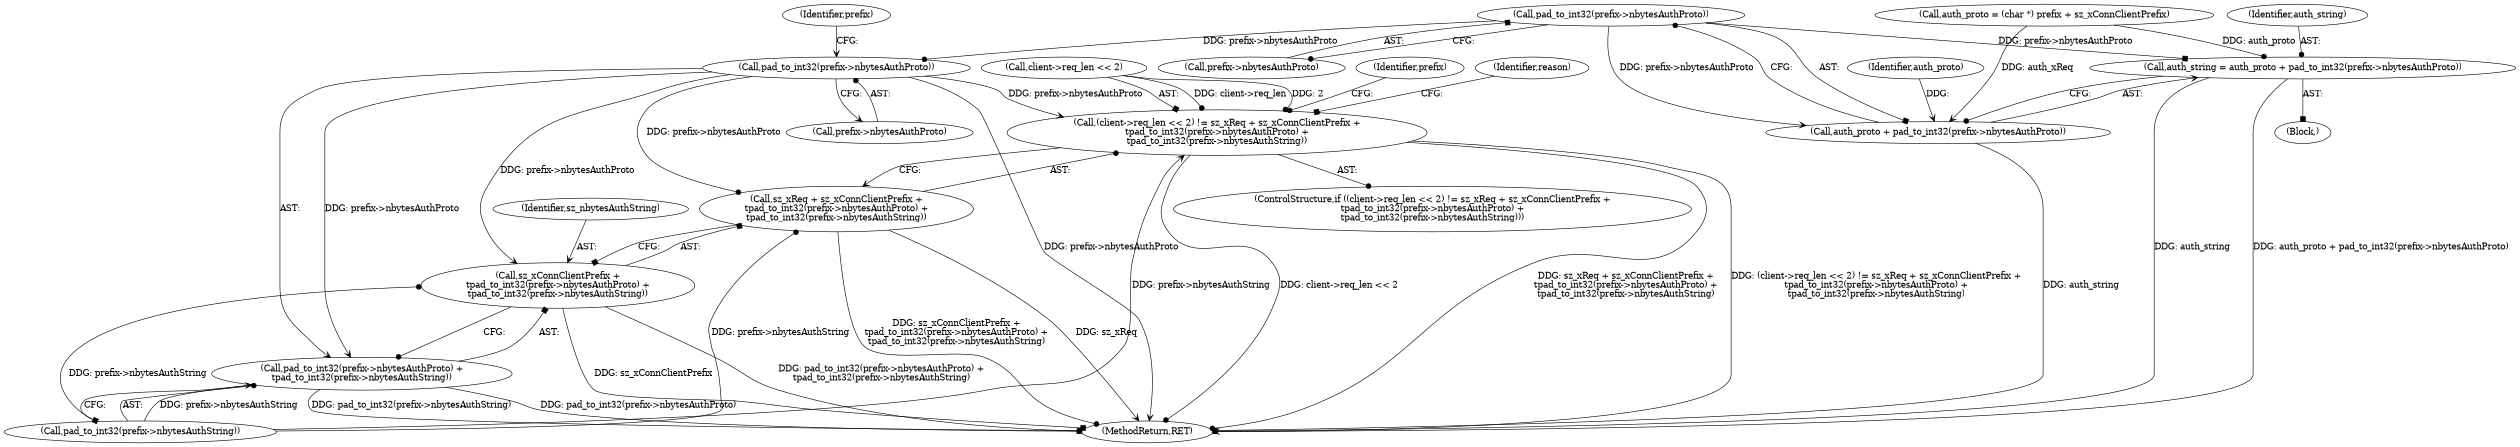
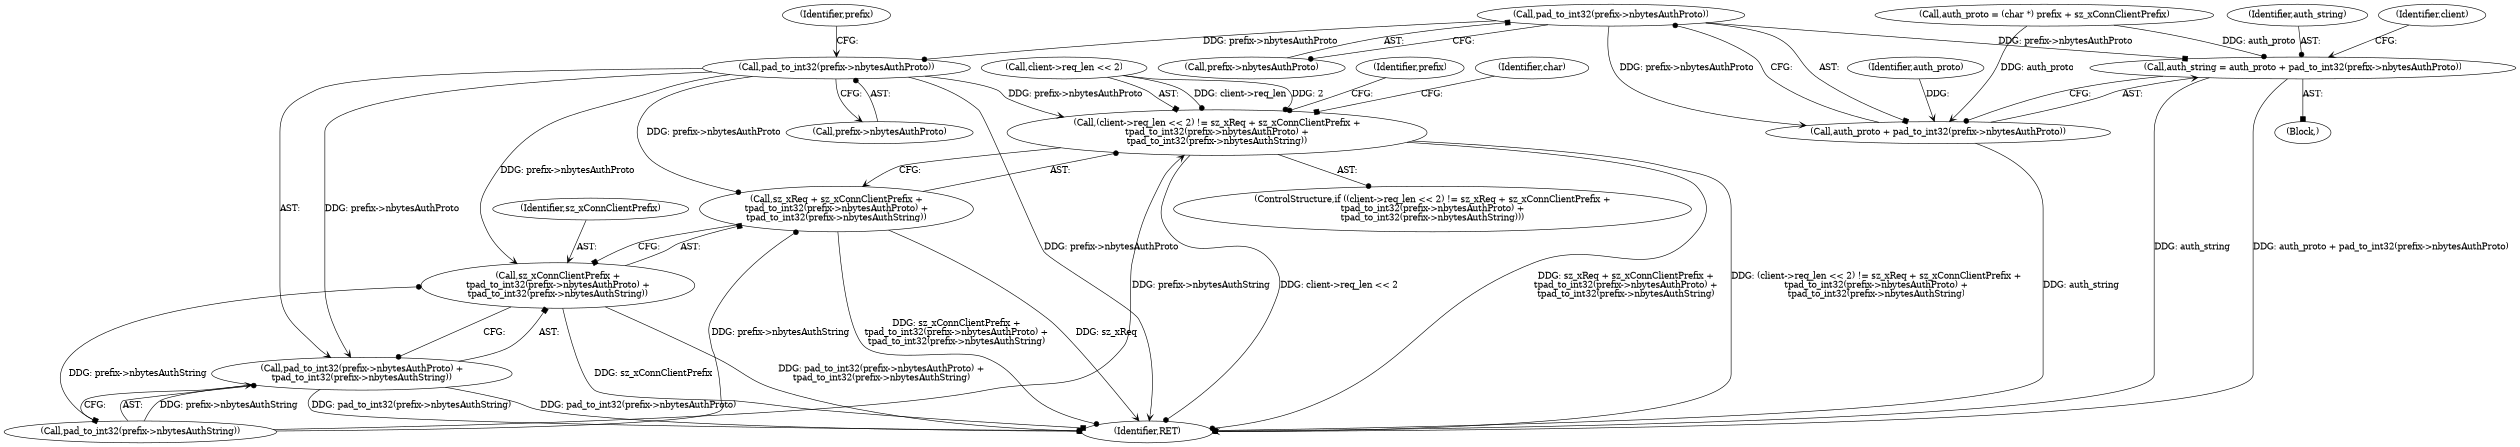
node "(Identifier,client)": added
node "(Identifier,reason)": label "(Identifier,reason)" -> "(Identifier,char)"
edge "(Call,auth_proto = (char *) prefix + sz_xConnClientPrefix)" -> "(Call,auth_proto + pad_to_int32(prefix->nbytesAuthProto))": label "DDG: auth_xReq" -> "DDG: auth_proto"
node "(Identifier,sz_nbytesAuthString)": label "(Identifier,sz_nbytesAuthString)" -> "(Identifier,sz_xConnClientPrefix)"
node "(MethodReturn,RET)": label "(MethodReturn,RET)" -> "(Identifier,RET)"
